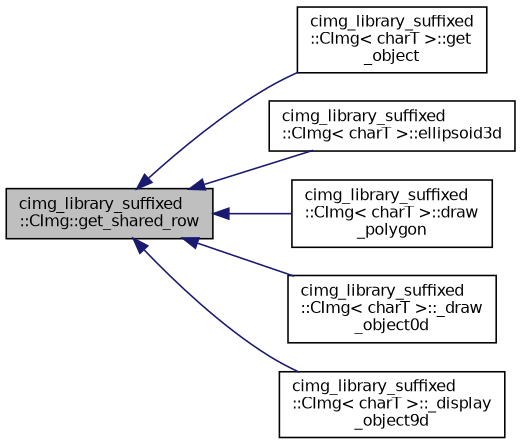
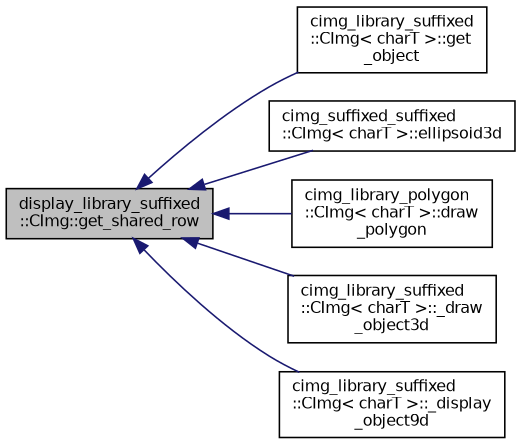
node "cimg_library_suffixed ::CImg< charT >::ellipsoid3d": label "cimg_library_suffixed ::CImg< charT >::ellipsoid3d" -> "cimg_suffixed_suffixed ::CImg< charT >::ellipsoid3d"
node "cimg_library_suffixed ::CImg::get_shared_row": label "cimg_library_suffixed ::CImg::get_shared_row" -> "display_library_suffixed ::CImg::get_shared_row"
node "cimg_library_suffixed ::CImg< charT >::draw _polygon": label "cimg_library_suffixed ::CImg< charT >::draw _polygon" -> "cimg_library_polygon ::CImg< charT >::draw _polygon"
node "cimg_library_suffixed ::CImg< charT >::_draw _object0d": label "cimg_library_suffixed ::CImg< charT >::_draw _object0d" -> "cimg_library_suffixed ::CImg< charT >::_draw _object3d"
